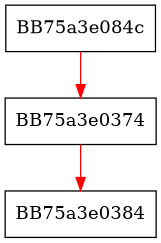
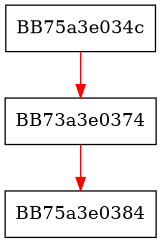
node "BB75a3e084c": label "BB75a3e084c" -> "BB75a3e034c"
node "BB75a3e0374": label "BB75a3e0374" -> "BB73a3e0374"
